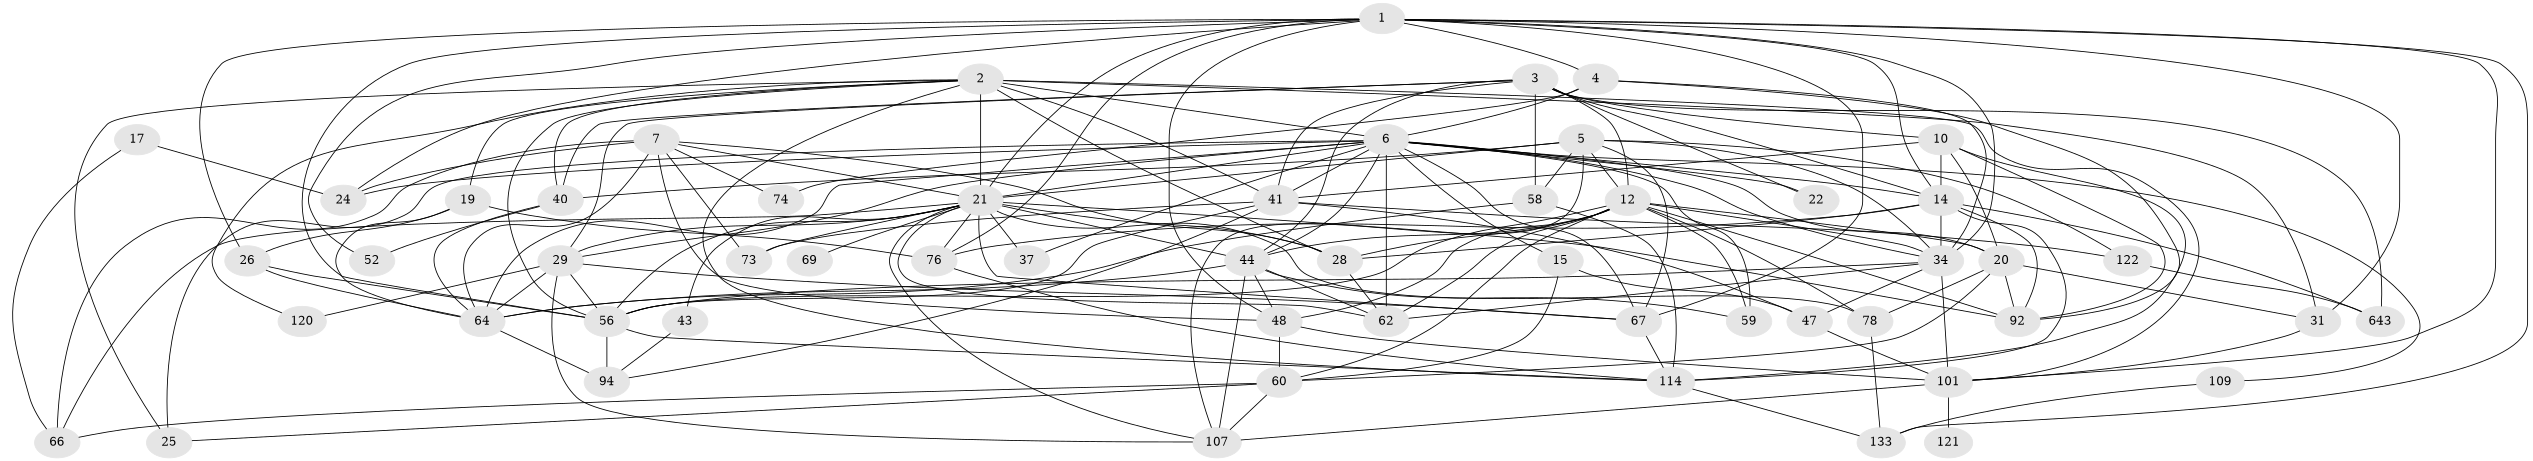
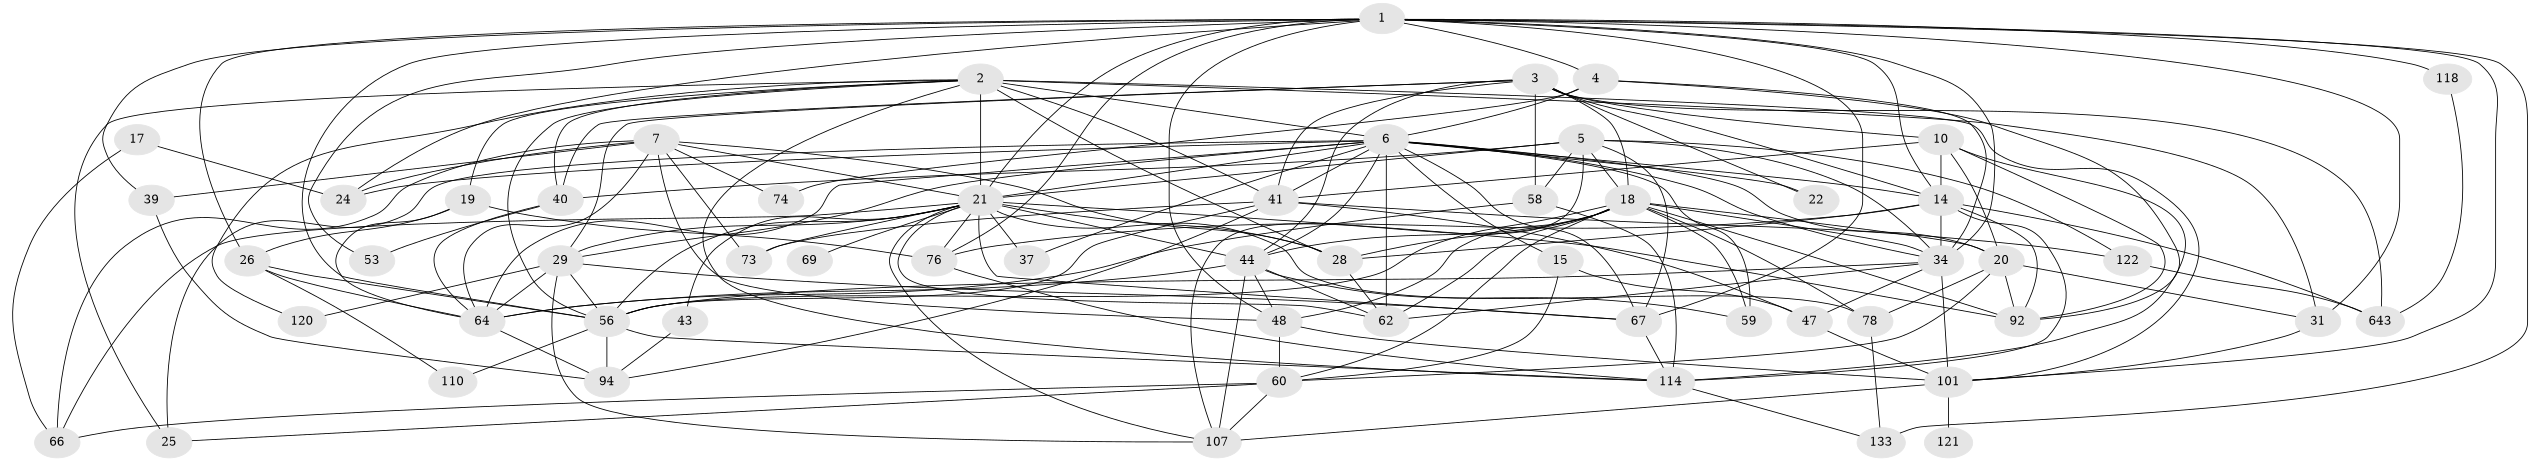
node "118": added
node "39": added
node "12": label "12" -> "18"
node "52": label "52" -> "53"
node "110": added
node "109": removed
